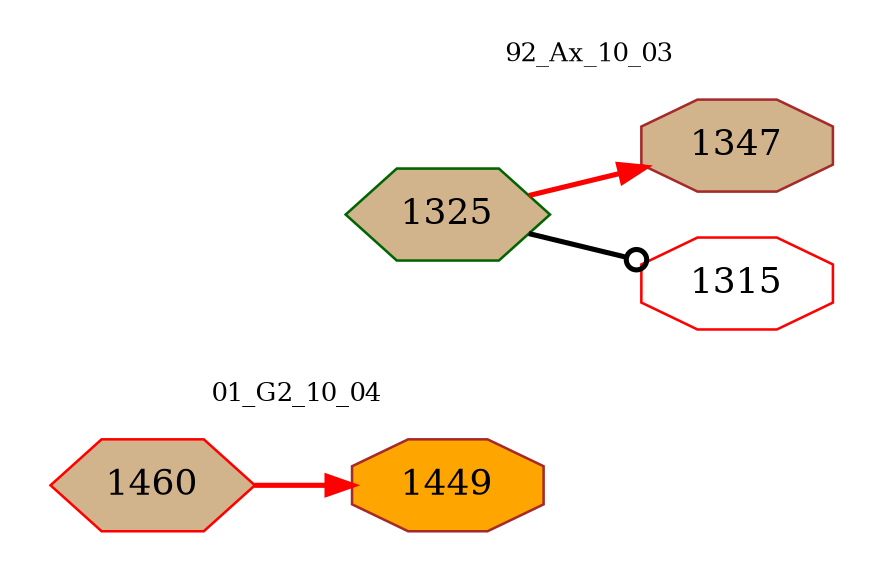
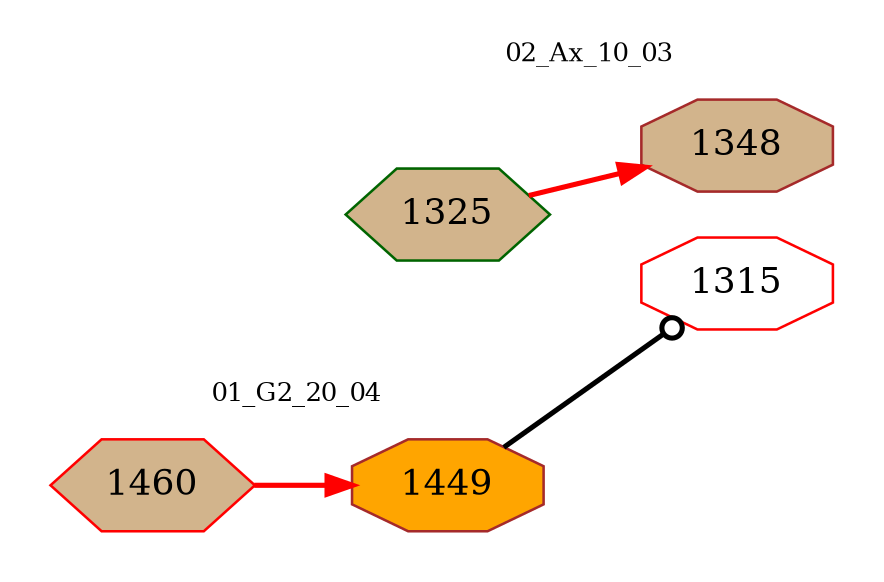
cluster "92_Ax_10_03": label "92_Ax_10_03" -> "02_Ax_10_03"
node "1347": label "1347" -> "1348"
edge "1325" -> "1315": now "1449" -> "1315"
cluster "01_G2_10_04": label "01_G2_10_04" -> "01_G2_20_04"
